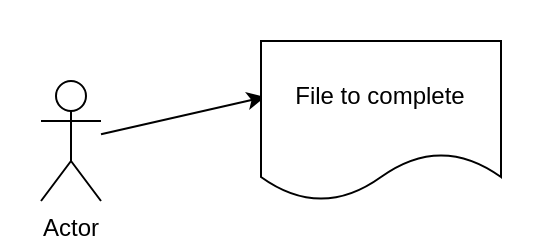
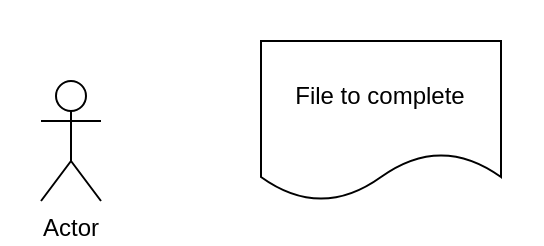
edge "Actor" -> "File to complete": removed
